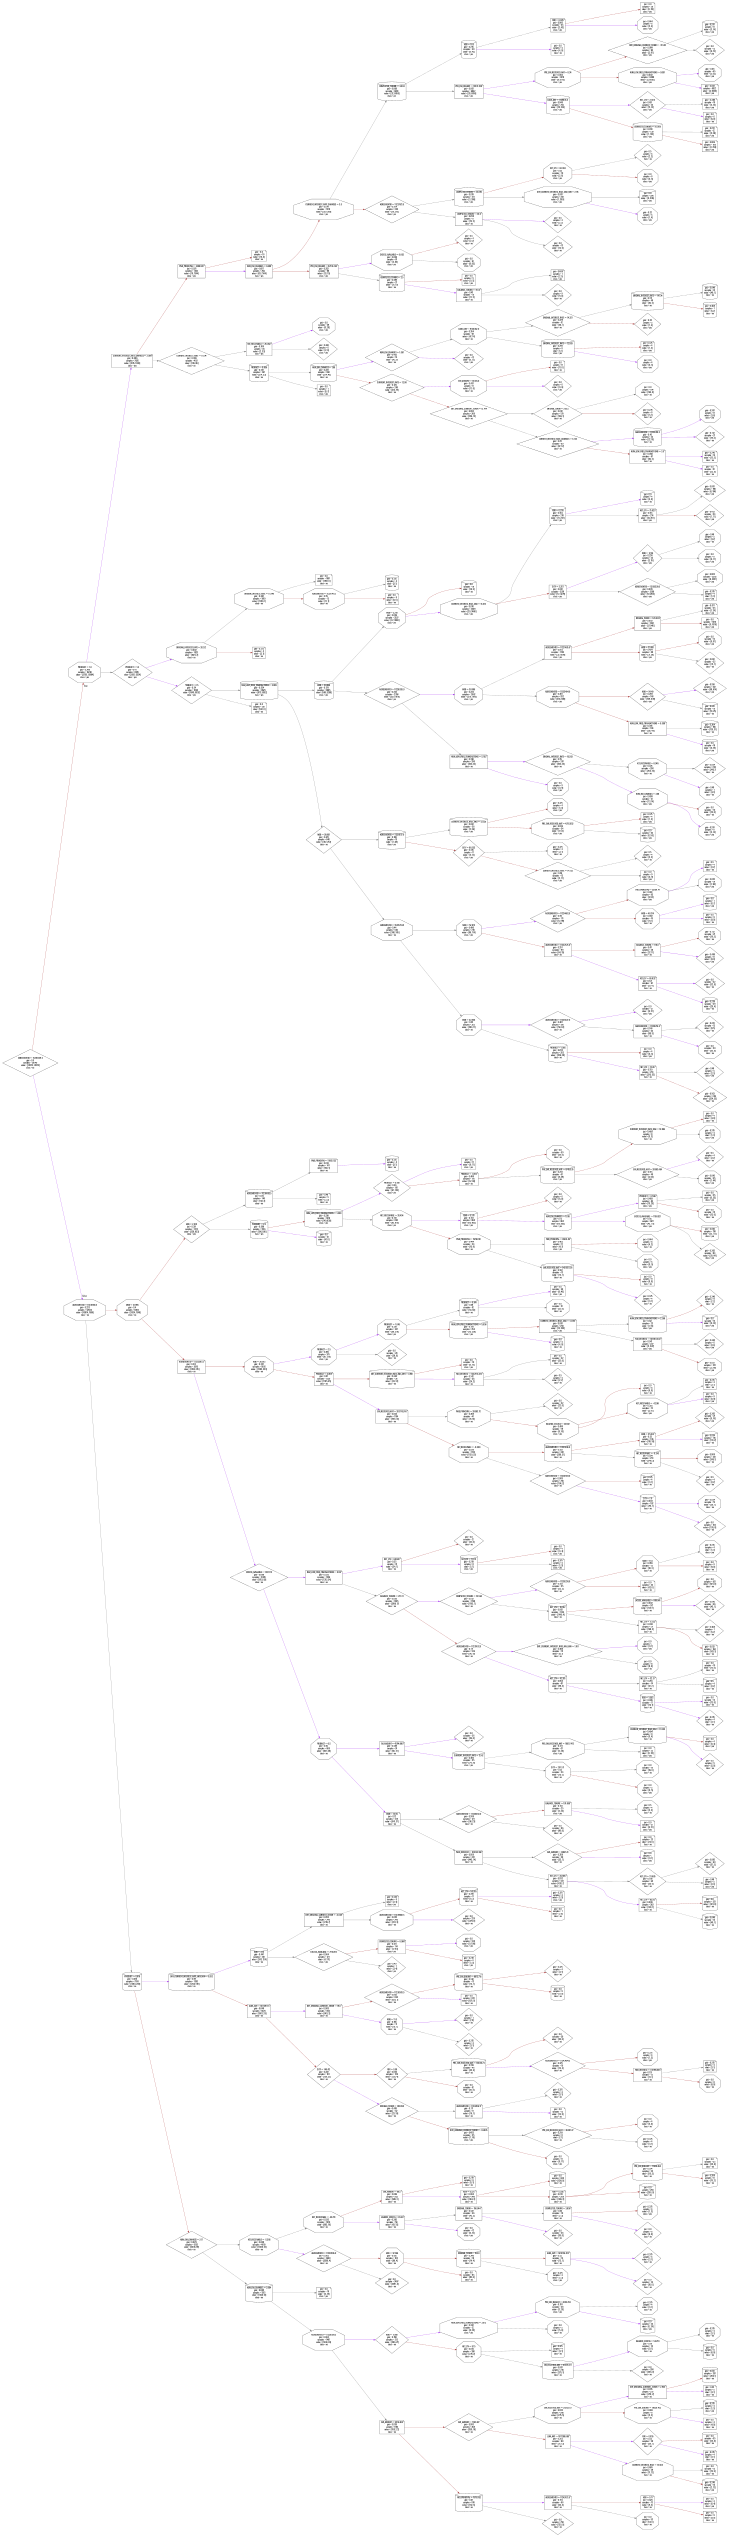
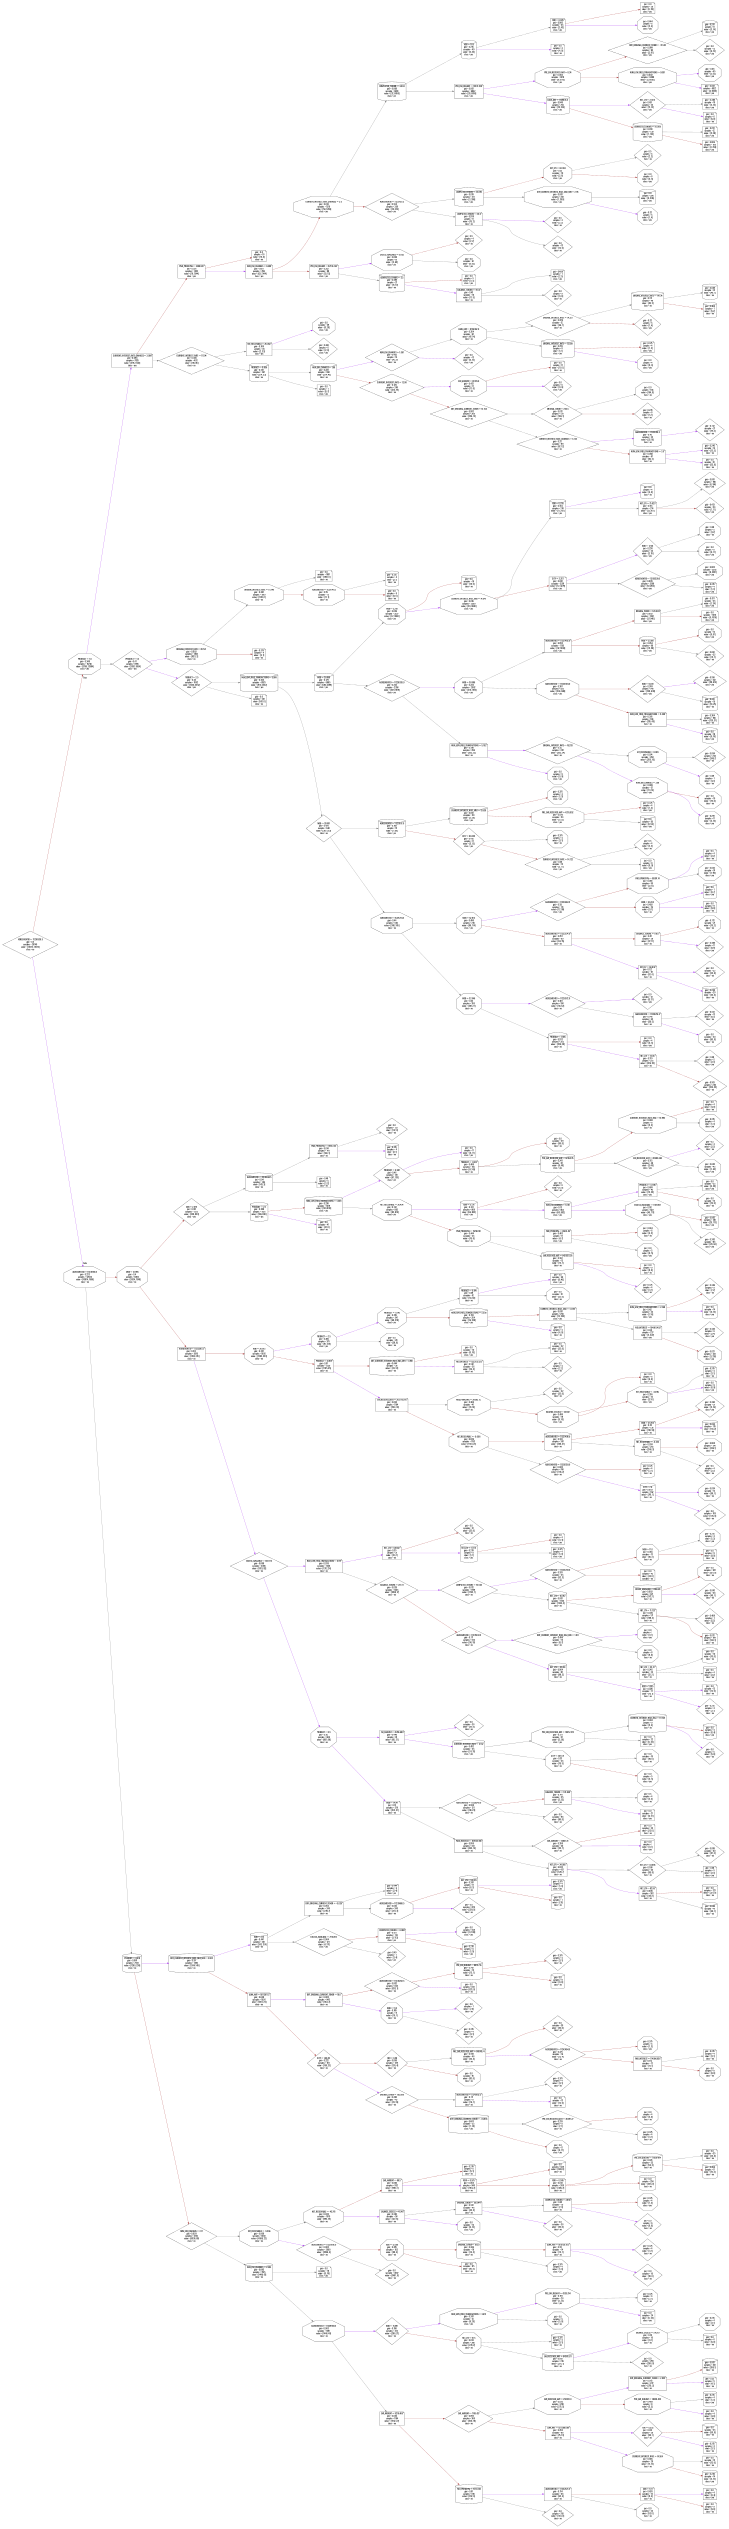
node "gini = 0.397 samples = 11 value = [3, 8] class = yes": removed
node "gini = 0.304 samples = 166 value = [135, 31] class = no": shape cylinder -> note
node "gini = 0.0 samples = 137 value = [137, 0] class = no": added
node "gini = 0.0 samples = 28 value = [28, 0] class = no": shape diamond -> octagon
node "gini = 0.0 samples = 42 value = [42, 0] class = no": label "gini = 0.0 samples = 42 value = [42, 0] class = no" -> "gini = 0.0 samples = 42 value = [42, 0] samples = no"
